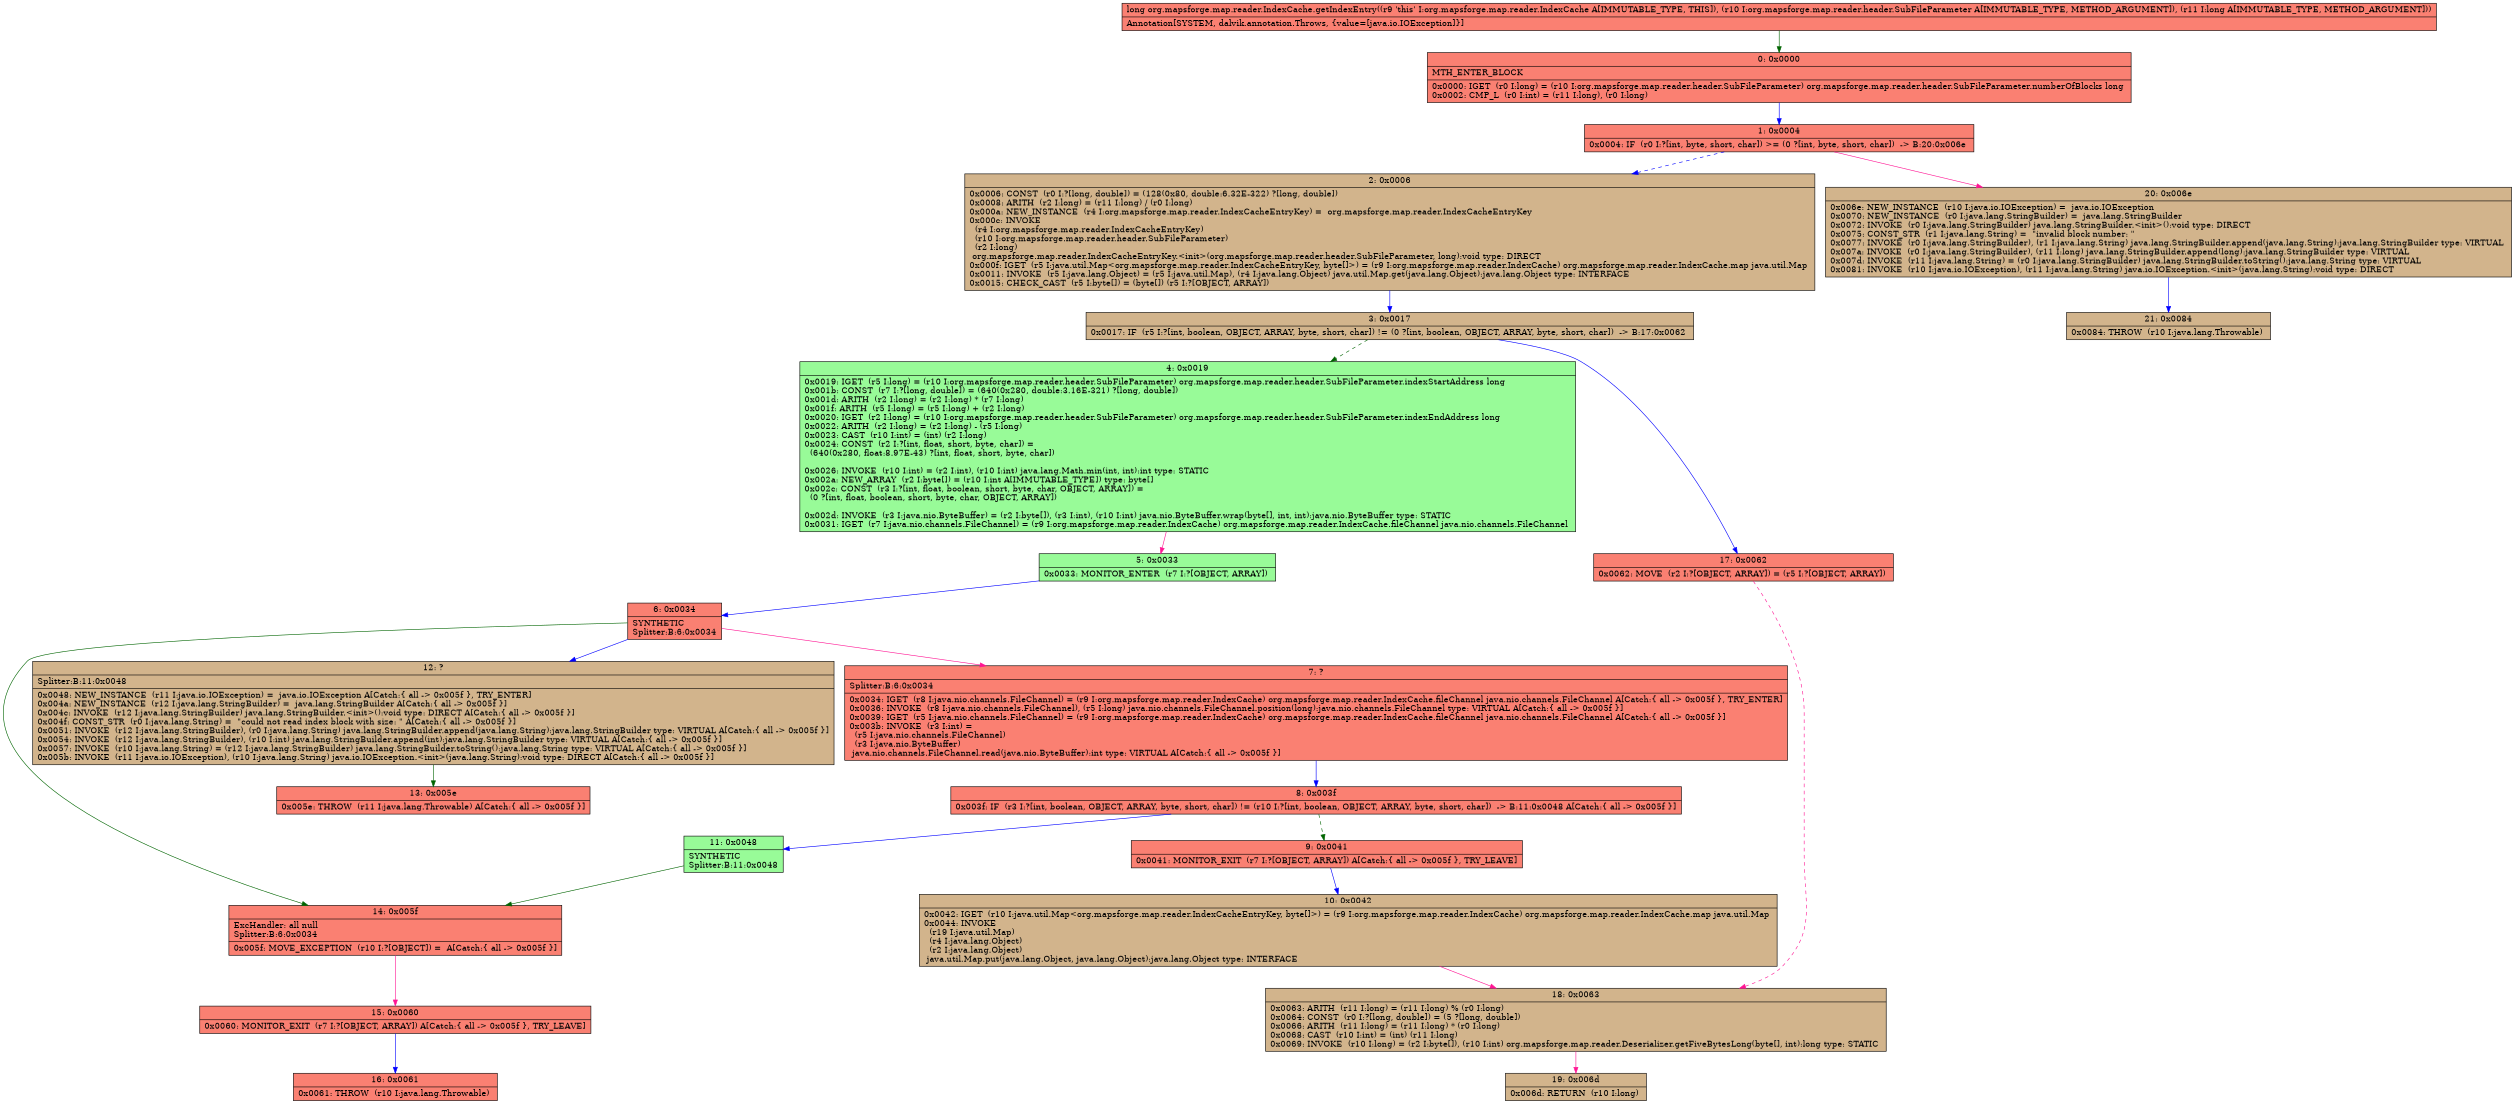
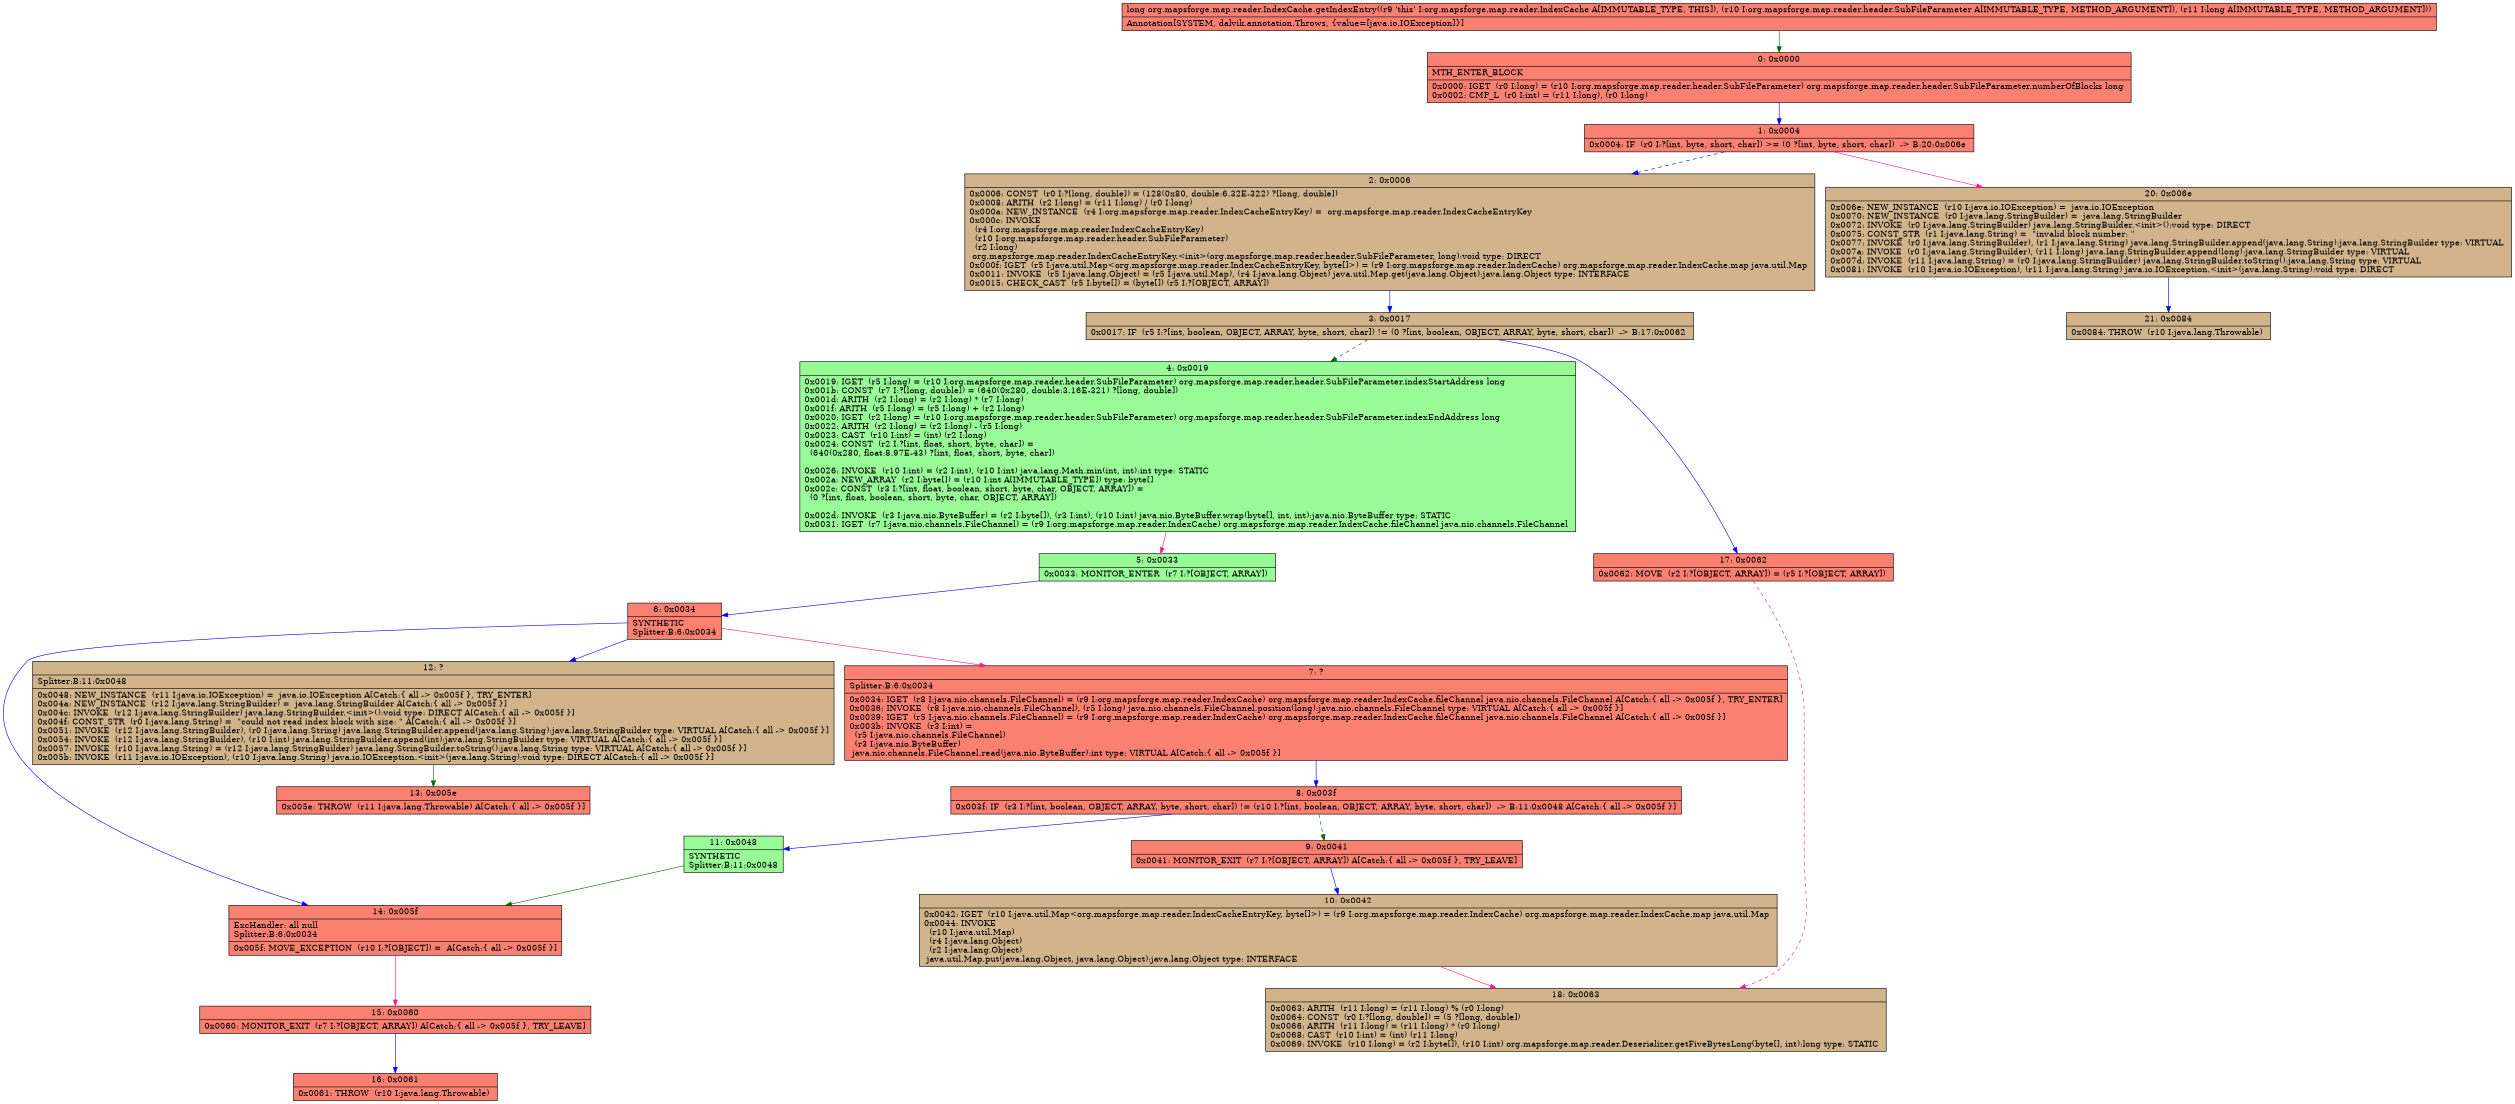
edge "6: 0x0034" -> "14: 0x005f": color darkgreen -> blue
node "10: 0x0042": text "(r19 I:java.util.Map)" -> "(r10 I:java.util.Map)"
node "19: 0x006d": removed
